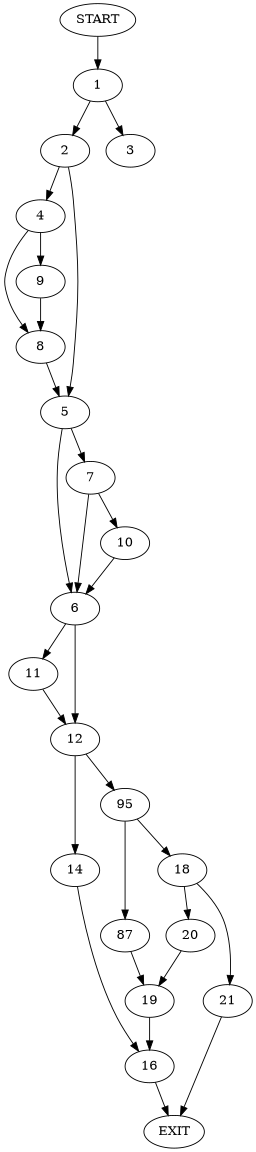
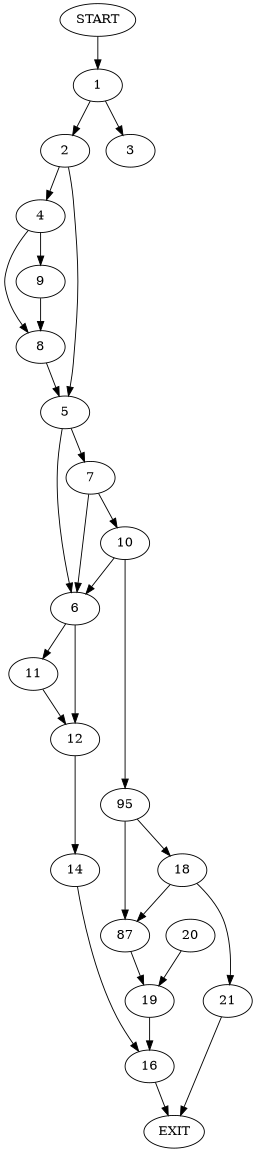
edge "12" -> "95": now "10" -> "95"
edge "18" -> "20": now "18" -> "87"
